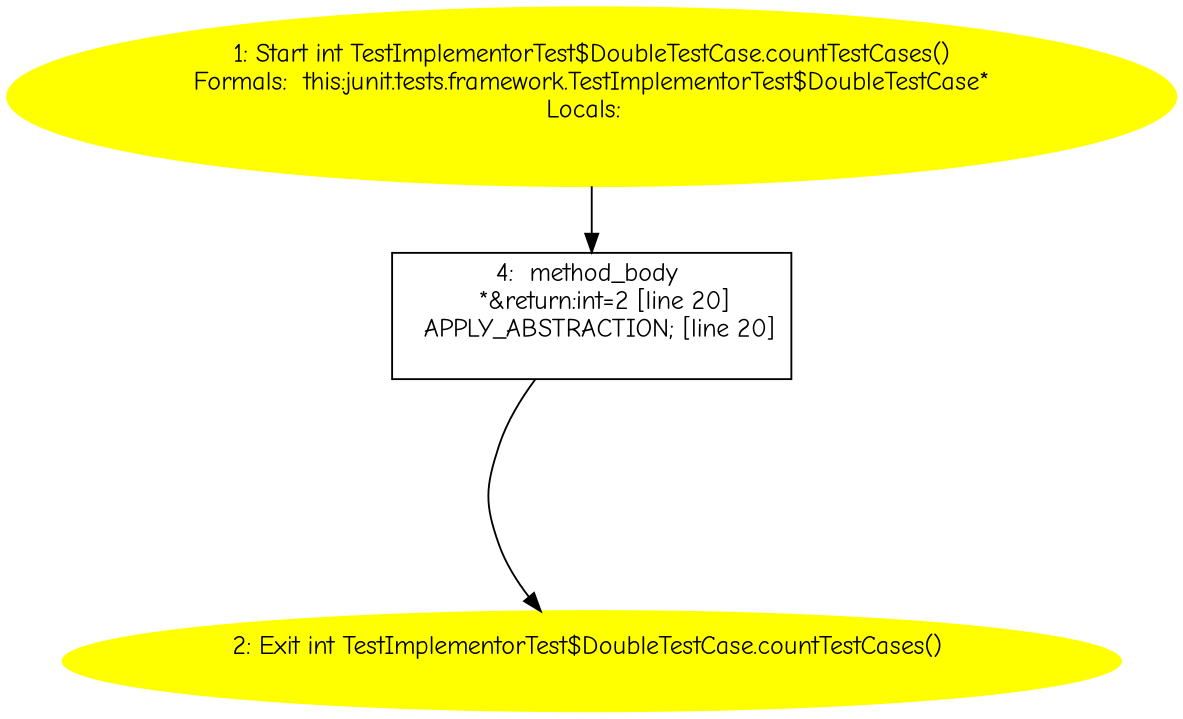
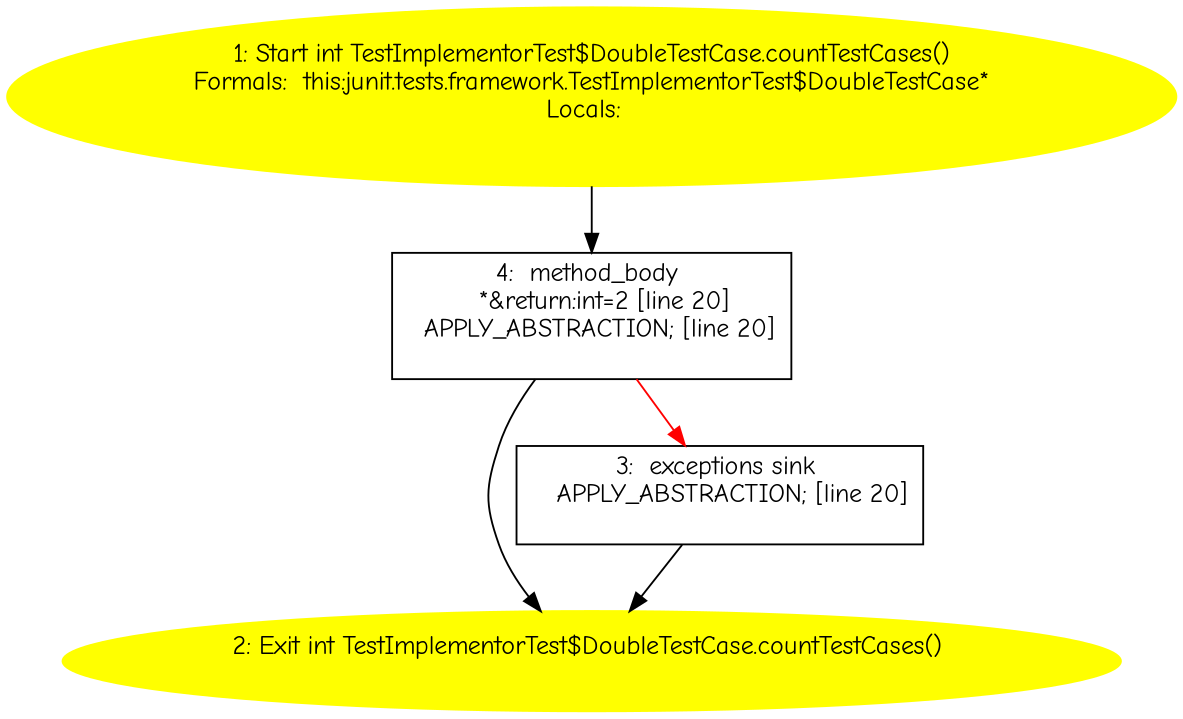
node "3:  exceptions sink APPLY_ABSTRACTION; [line 20]": added
